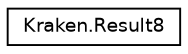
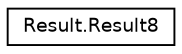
node "Kraken.Result8": label "Kraken.Result8" -> "Result.Result8"
